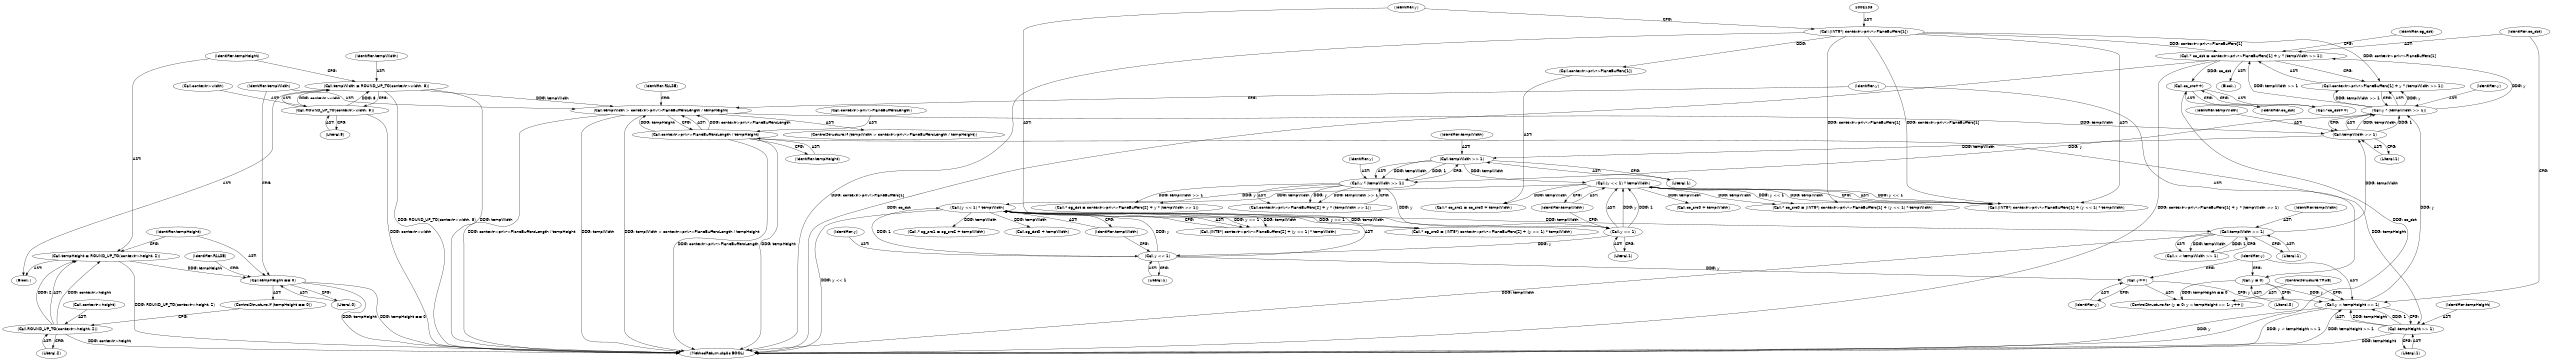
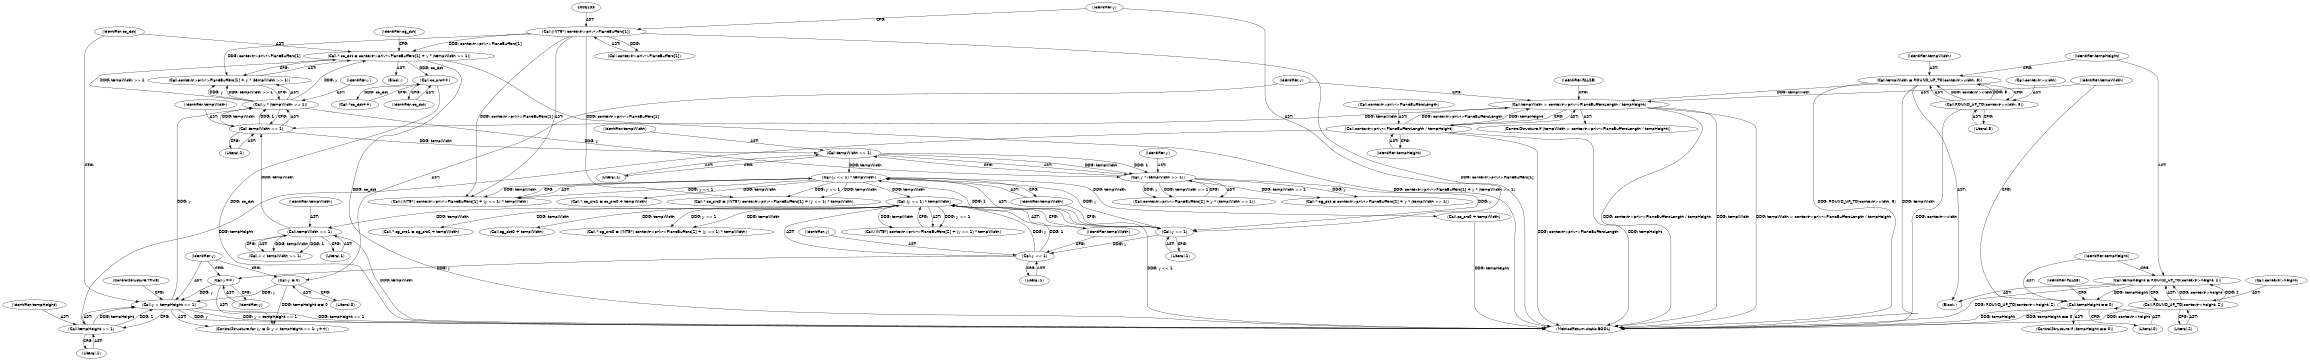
edge "(Call,co_src++)" -> "(Call,*co_dst++)": label "AST: " -> "DDG: co_dst"
edge "(Call,context->priv->PlaneBuffers[1])" -> "(Call,* co_src1 = co_src0 + tempWidth)": now "(Call,context->priv->PlaneBuffers[1])" -> "(Call,(INT8*) context->priv->PlaneBuffers[1])"
edge "(Call,y++)" -> "(Call,y < tempHeight >> 1)": label "CFG: y" -> "DDG: y"
edge "(ControlStructure,TRUE)" -> "(ControlStructure,for (y = 0; y < tempHeight >> 1; y++))": now "(Call,y < tempHeight >> 1)" -> "(ControlStructure,for (y = 0; y < tempHeight >> 1; y++))"
edge "(ControlStructure,if (tempHeight == 0))" -> "(Call,ROUND_UP_TO(context->height, 2))": now "(Call,tempHeight = ROUND_UP_TO(context->height, 2))" -> "(Call,ROUND_UP_TO(context->height, 2))"
edge "(Call,tempHeight >> 1)" -> "(MethodReturn,static BOOL)": now "(Call,co_src0 + tempWidth)" -> "(MethodReturn,static BOOL)"
